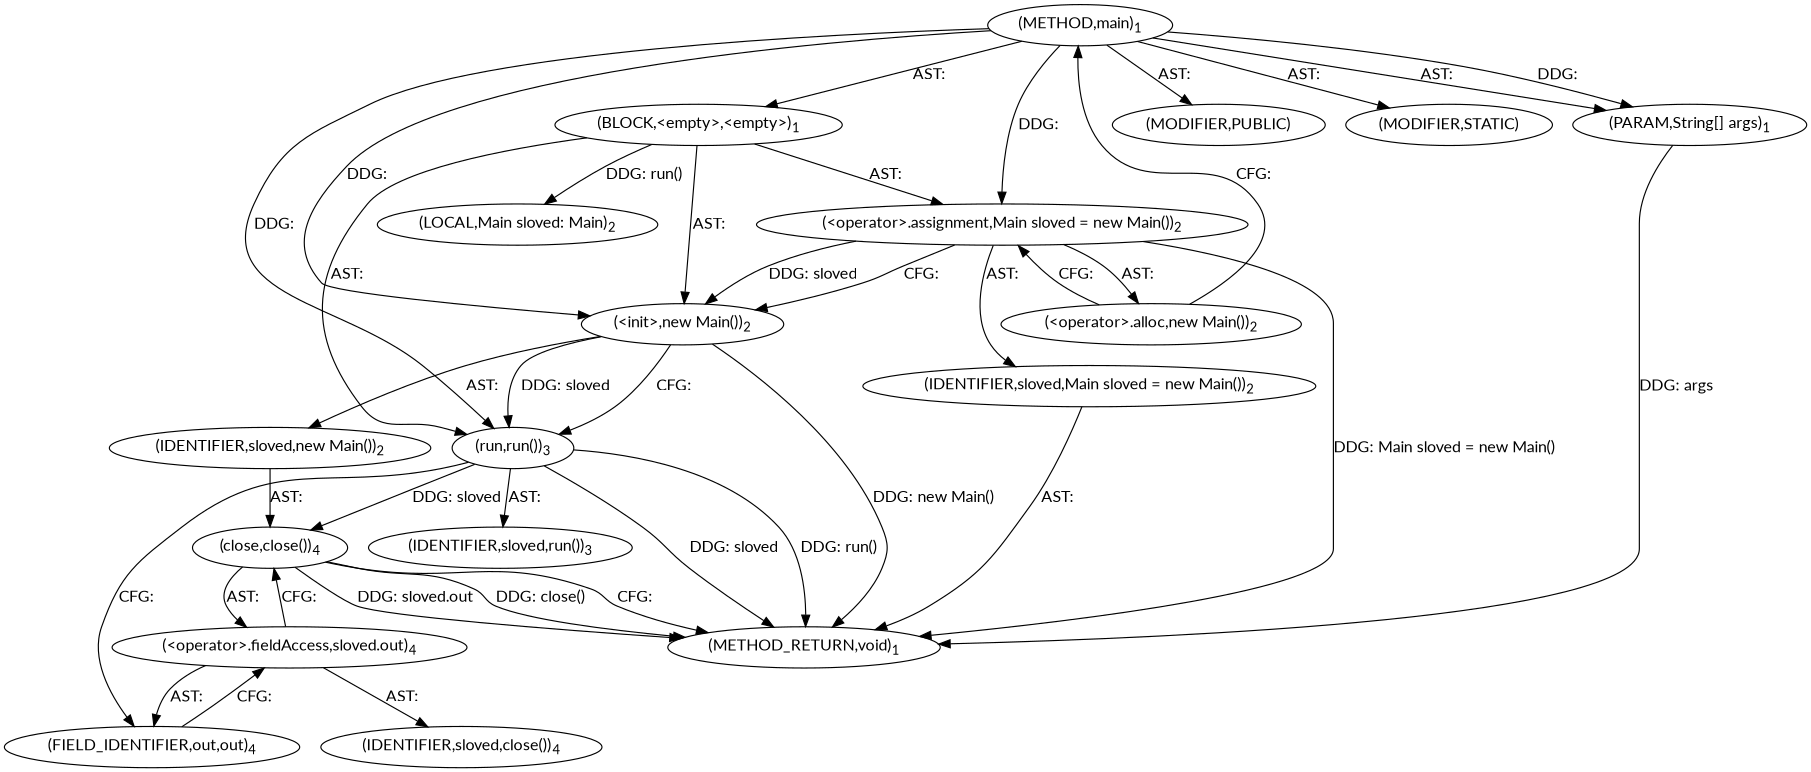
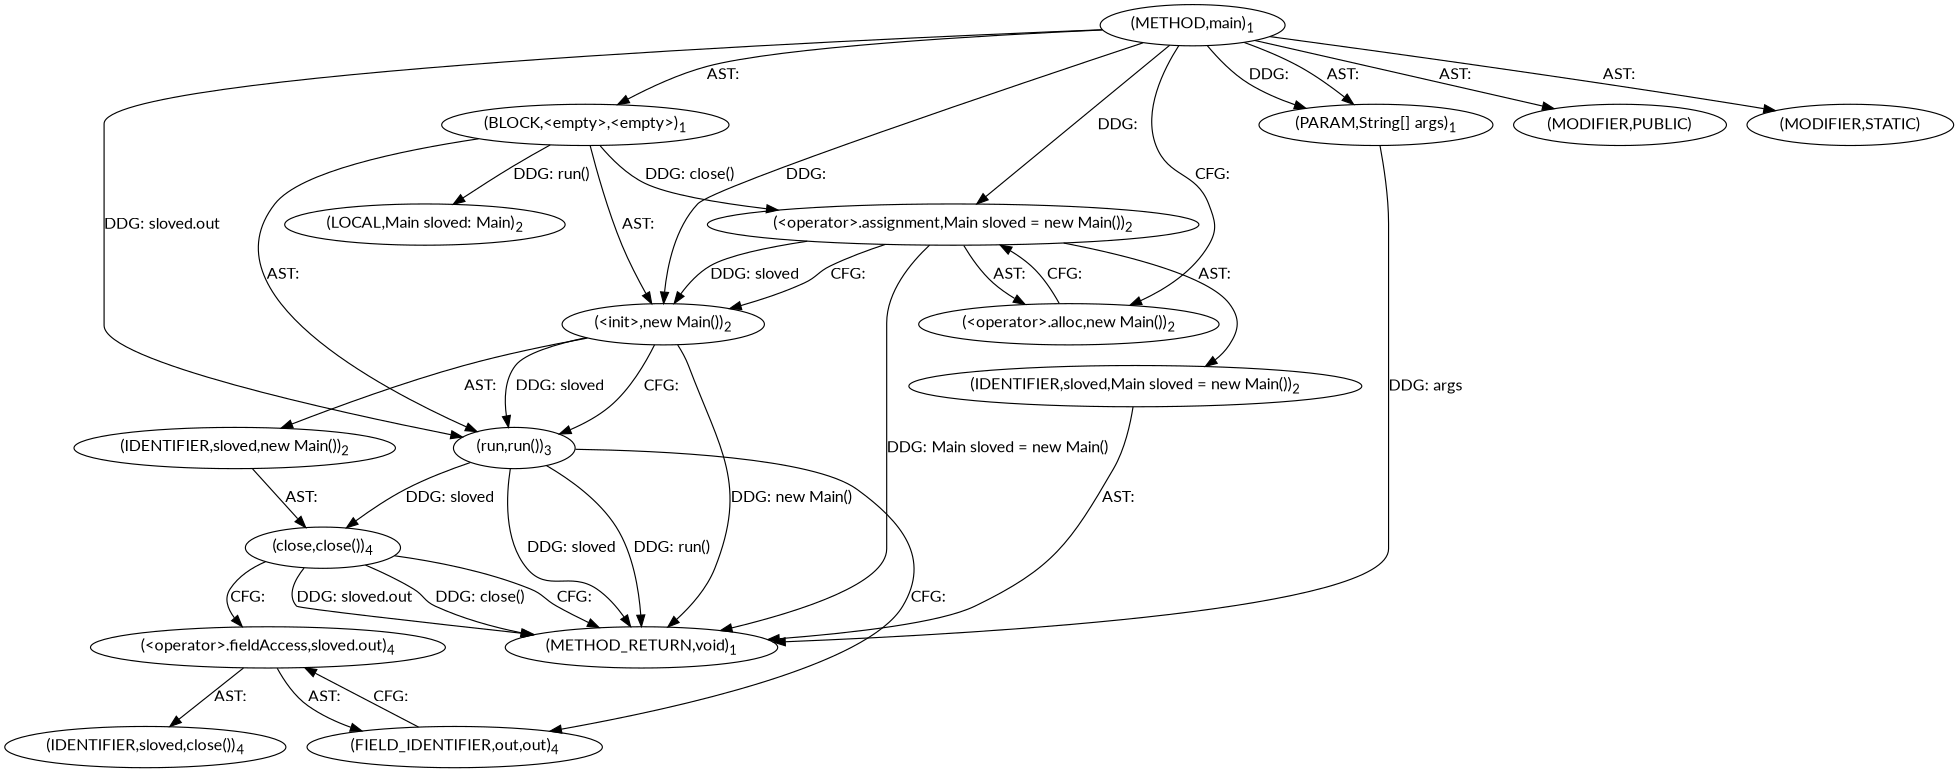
edge "(<operator>.alloc,new Main())" -> "(METHOD,main)": reversed
edge "(BLOCK,<empty>,<empty>)" -> "(<operator>.assignment,Main sloved = new Main())": label "AST: " -> "DDG: close()"
edge "(METHOD,main)" -> "(run,run())": label "DDG: " -> "DDG: sloved.out"
node "(IDENTIFIER,sloved,run())": removed
edge "(close,close())" -> "(<operator>.fieldAccess,sloved.out)": label "AST: " -> "CFG: "
edge "(<operator>.fieldAccess,sloved.out)" -> "(close,close())": removed, label "CFG:"
